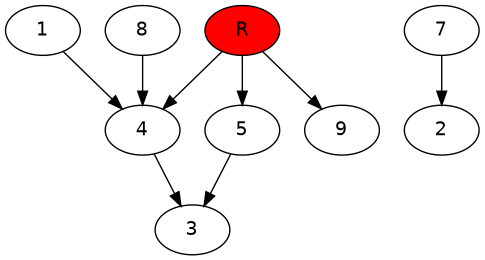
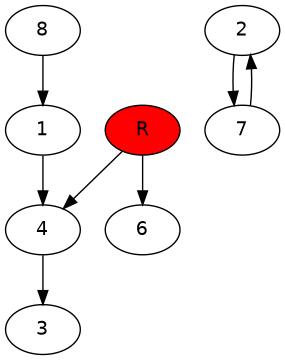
edge "2" -> "7": added
edge "8" -> "4": now "8" -> "1"
node "5": removed
node "9": label "9" -> "6"
